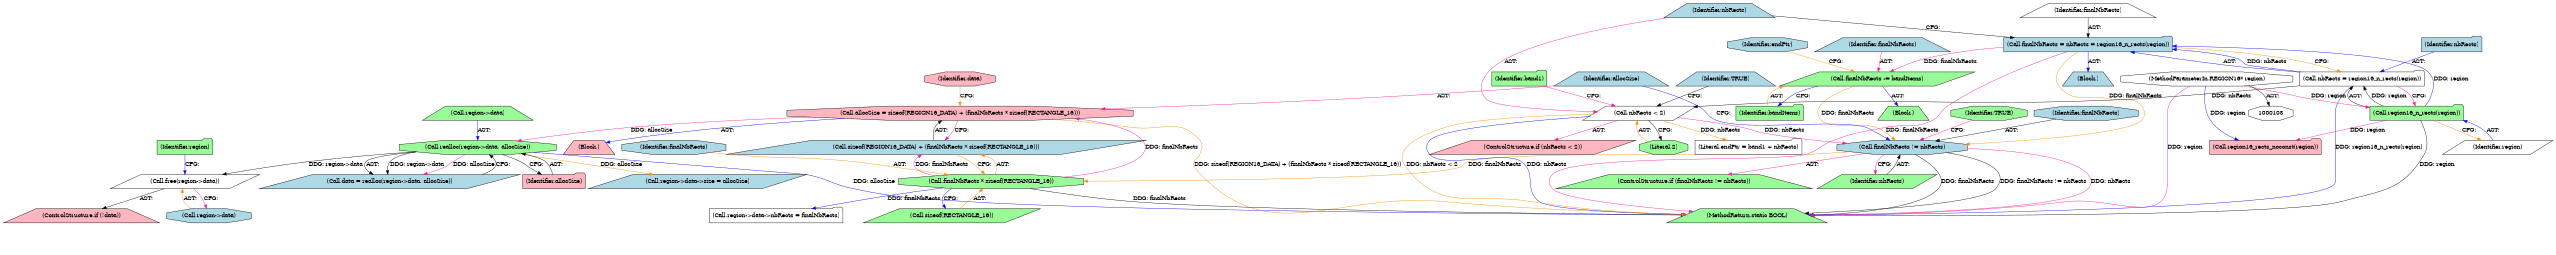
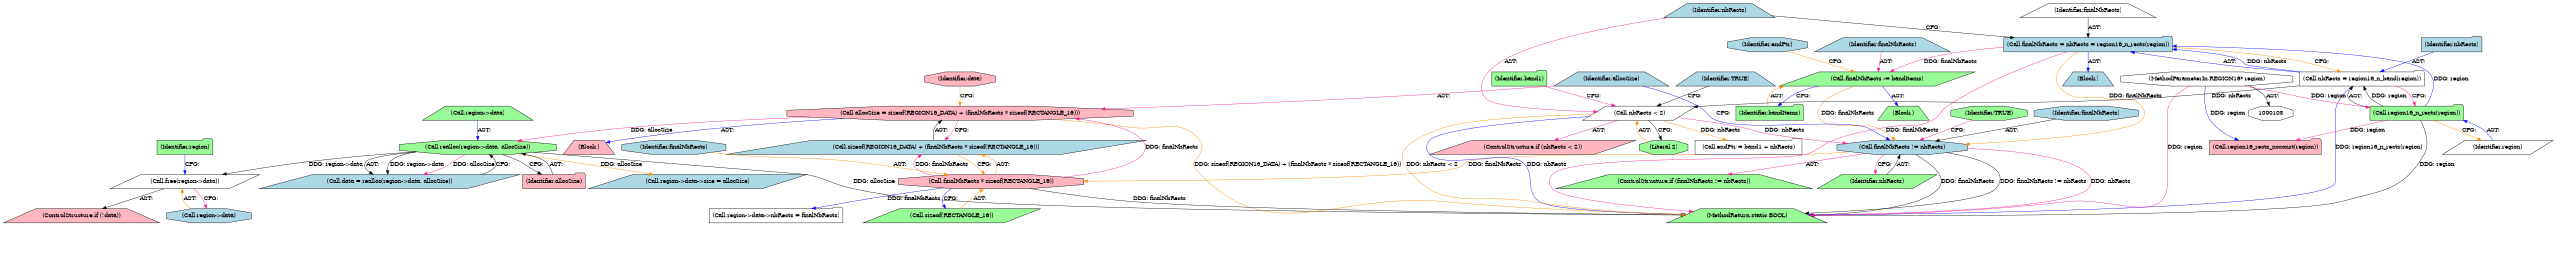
node "(Call,nbRects = region16_n_rects(region))": label "(Call,nbRects = region16_n_rects(region))" -> "(Call,nbRects = region16_n_band(region))"
node "(Literal,endPtr = band1 + nbRects)": label "(Literal,endPtr = band1 + nbRects)" -> "(Call,endPtr = band1 + nbRects)"
node "(Call,finalNbRects * sizeof(RECTANGLE_16))": fillcolor palegreen -> lightpink
edge "(Call,realloc(region->data, allocSize))" -> "(MethodReturn,static BOOL)": color blue -> black
